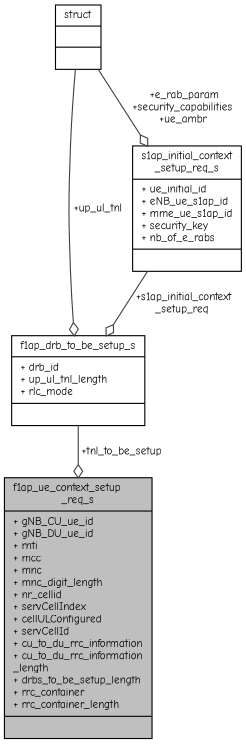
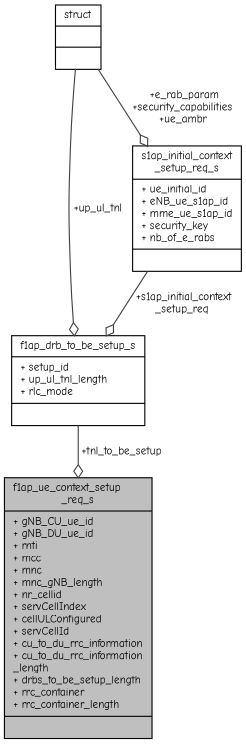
node "f1ap_drb_to_be_setup_s": text "+ drb_id" -> "+ setup_id"
node "f1ap_ue_context_setup": text "+ mnc_digit_length" -> "+ mnc_gNB_length"
